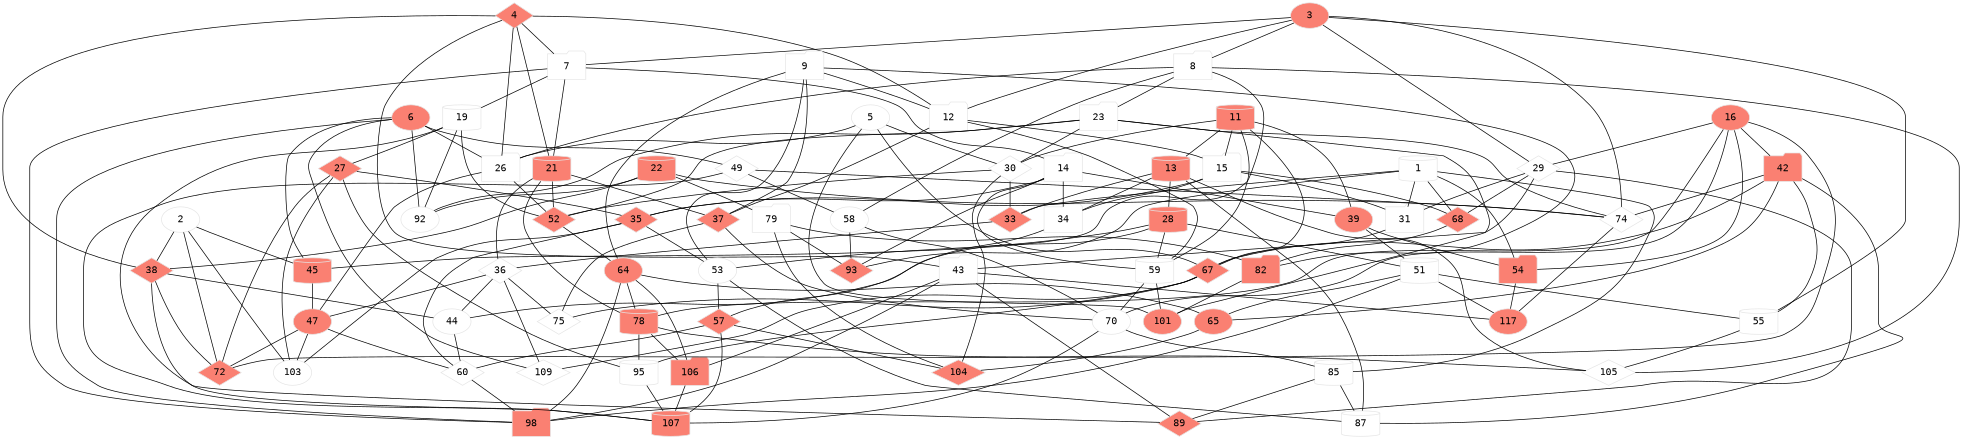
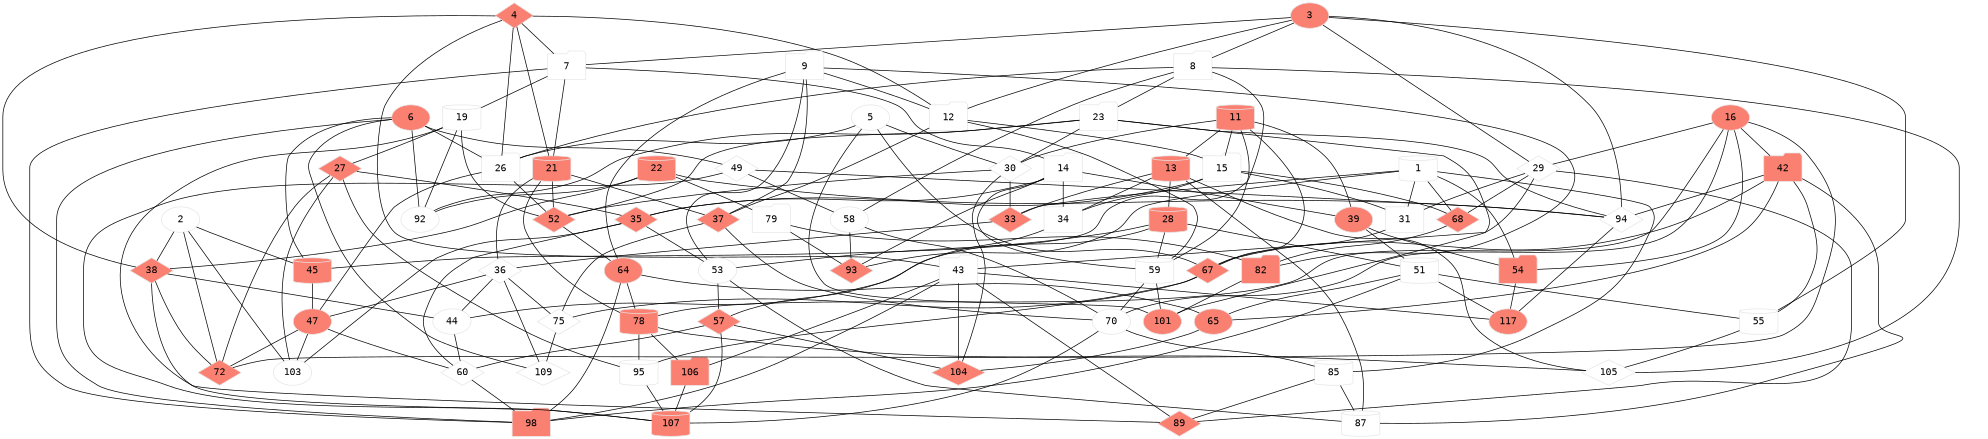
node "74": label "74" -> "94"
edge "67" -- "109": now "75" -- "109"
edge "64" -- "106": removed
edge "79" -- "104": now "43" -- "104"
